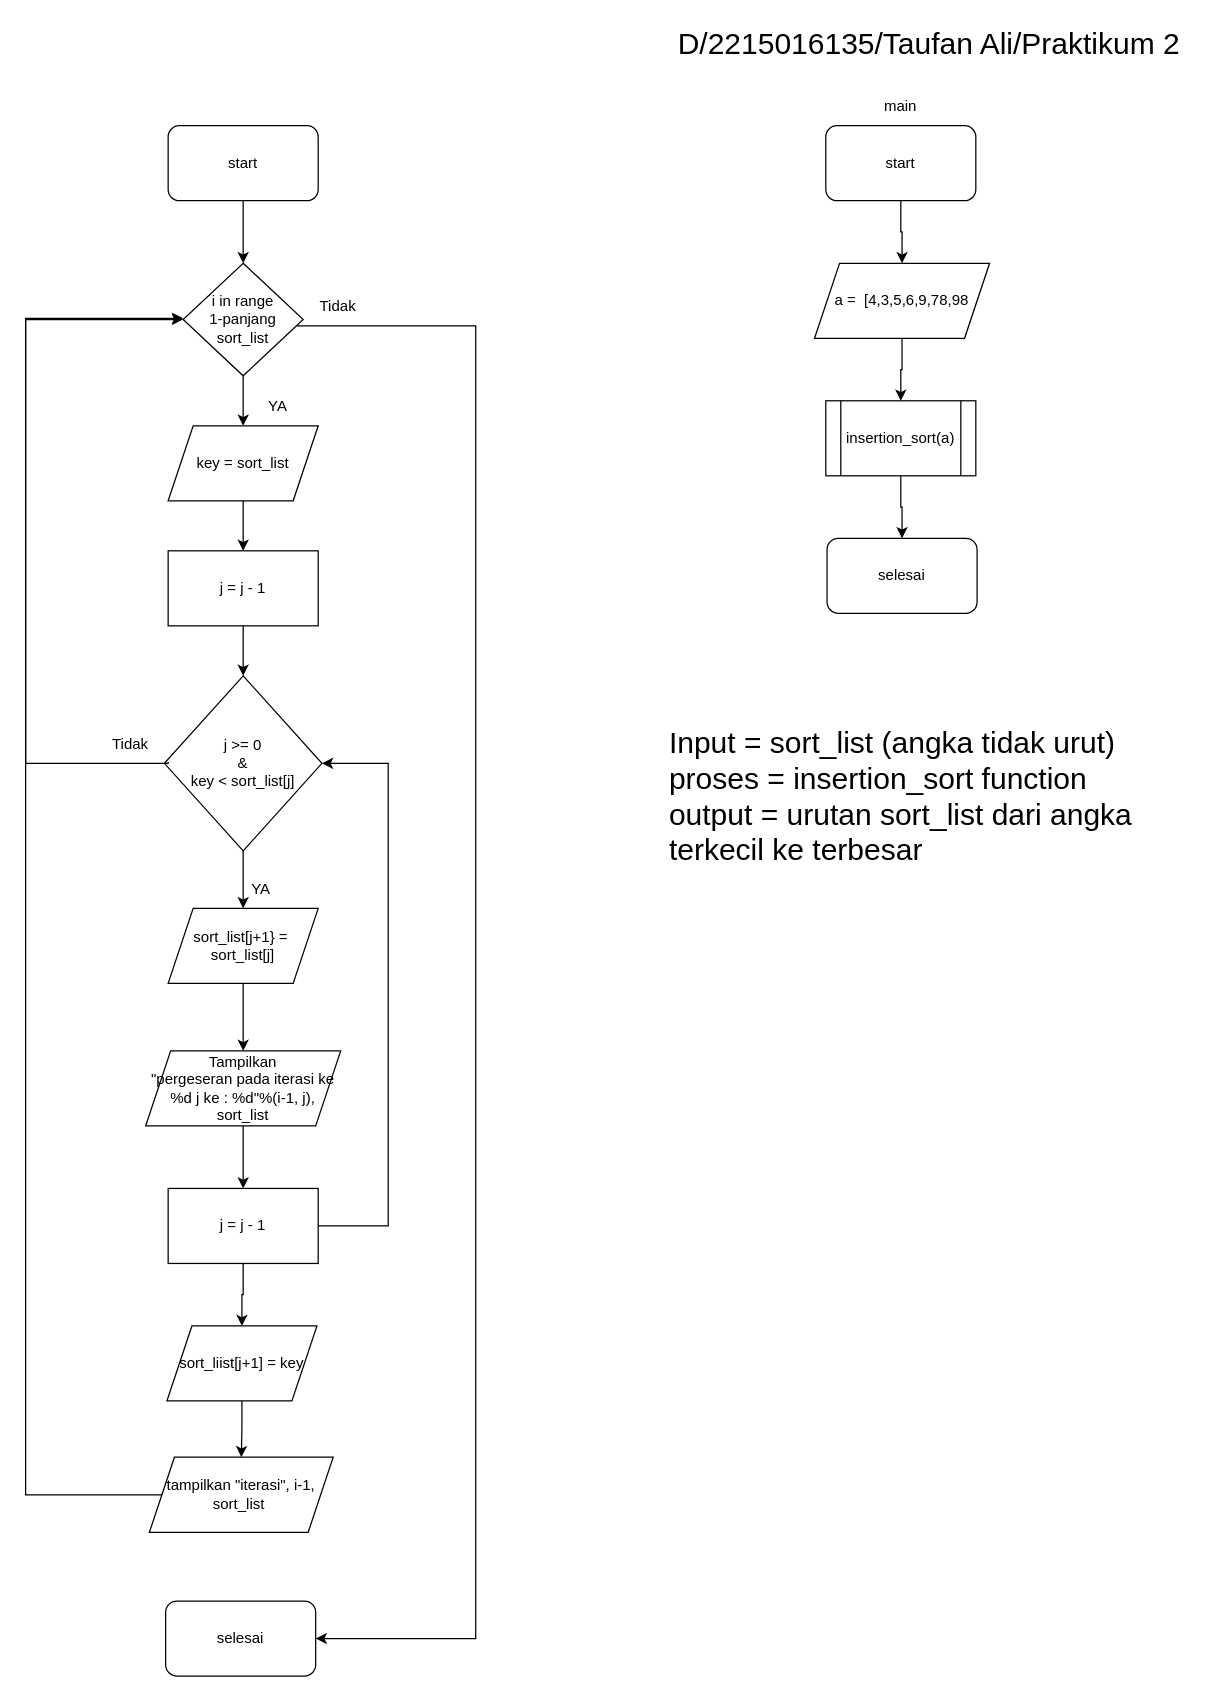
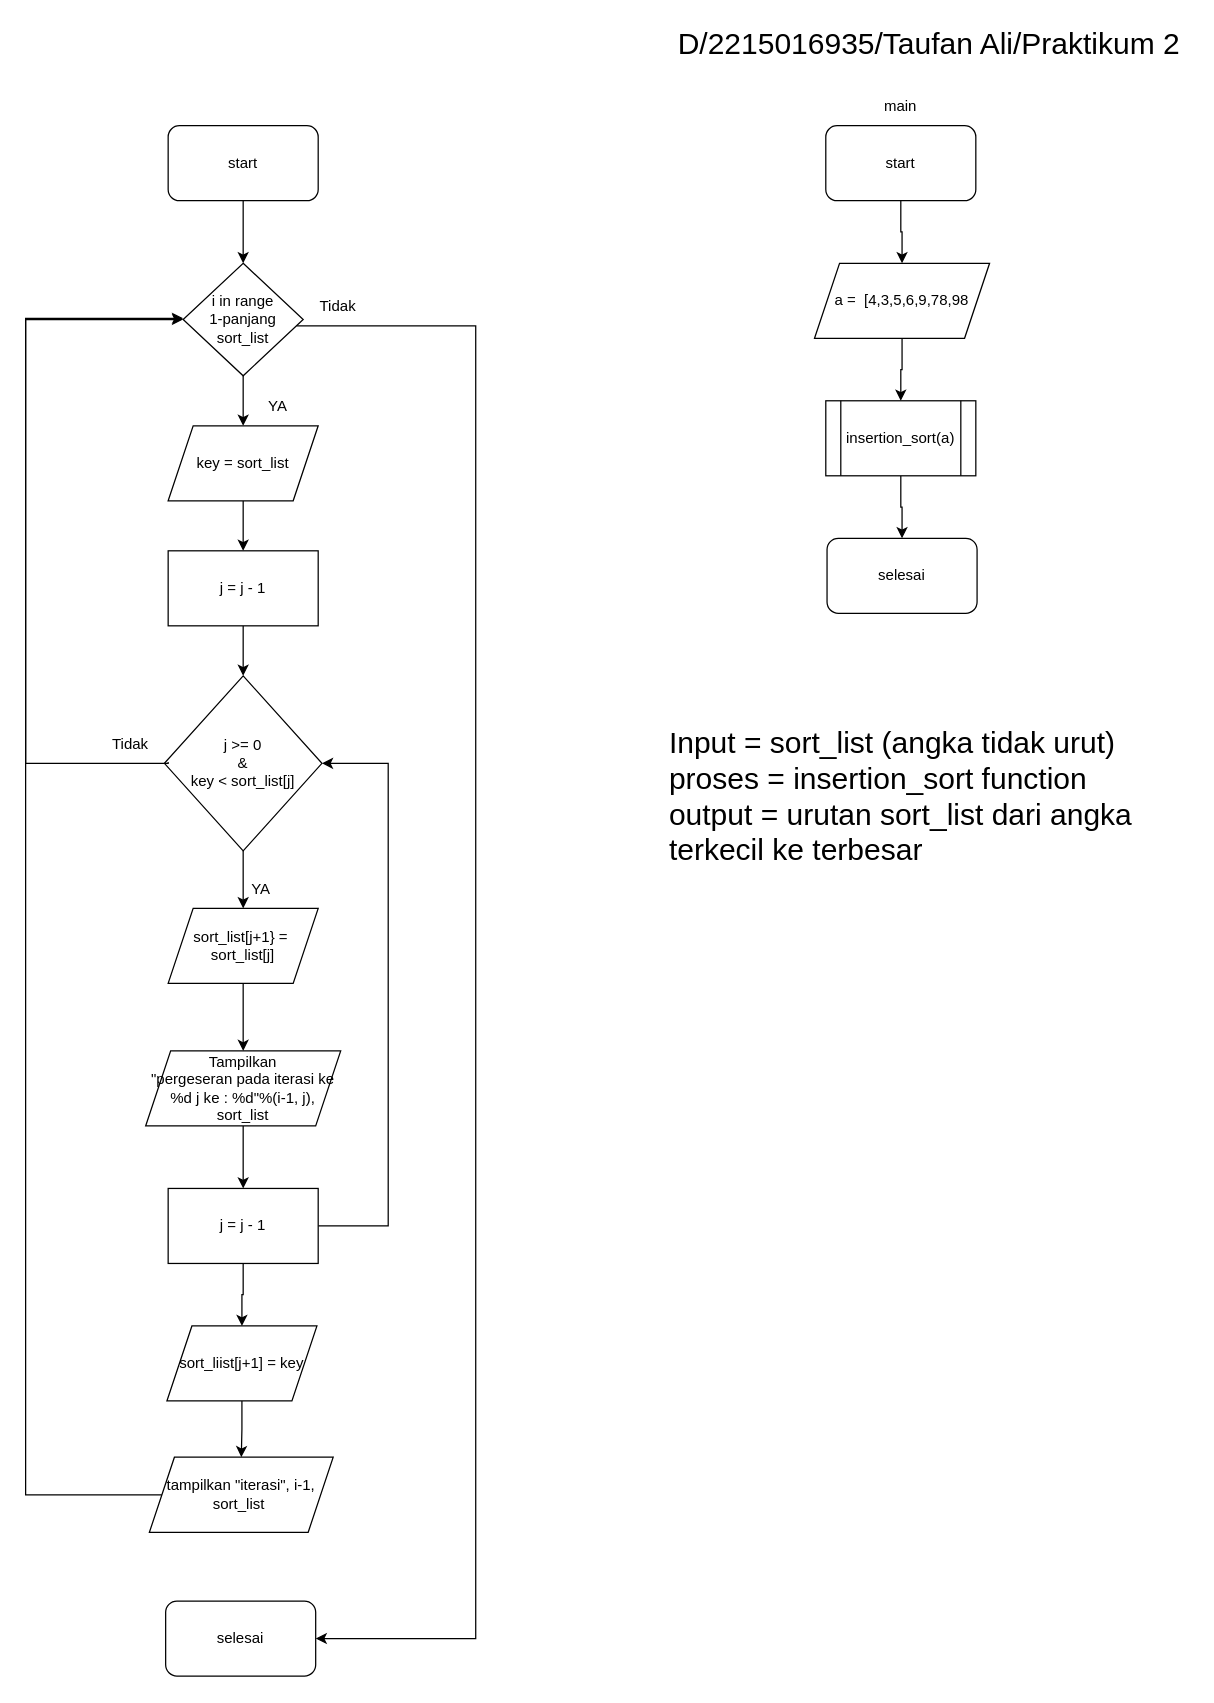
node "D/2215016135/Taufan Ali/Praktikum 2": label "D/2215016135/Taufan Ali/Praktikum 2" -> "D/2215016935/Taufan Ali/Praktikum 2"
